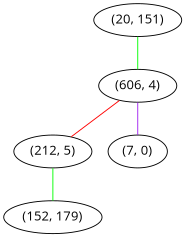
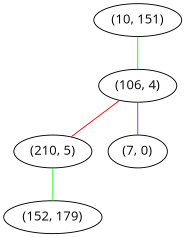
node "(20, 151)": label "(20, 151)" -> "(10, 151)"
node "(606, 4)": label "(606, 4)" -> "(106, 4)"
node "(212, 5)": label "(212, 5)" -> "(210, 5)"
